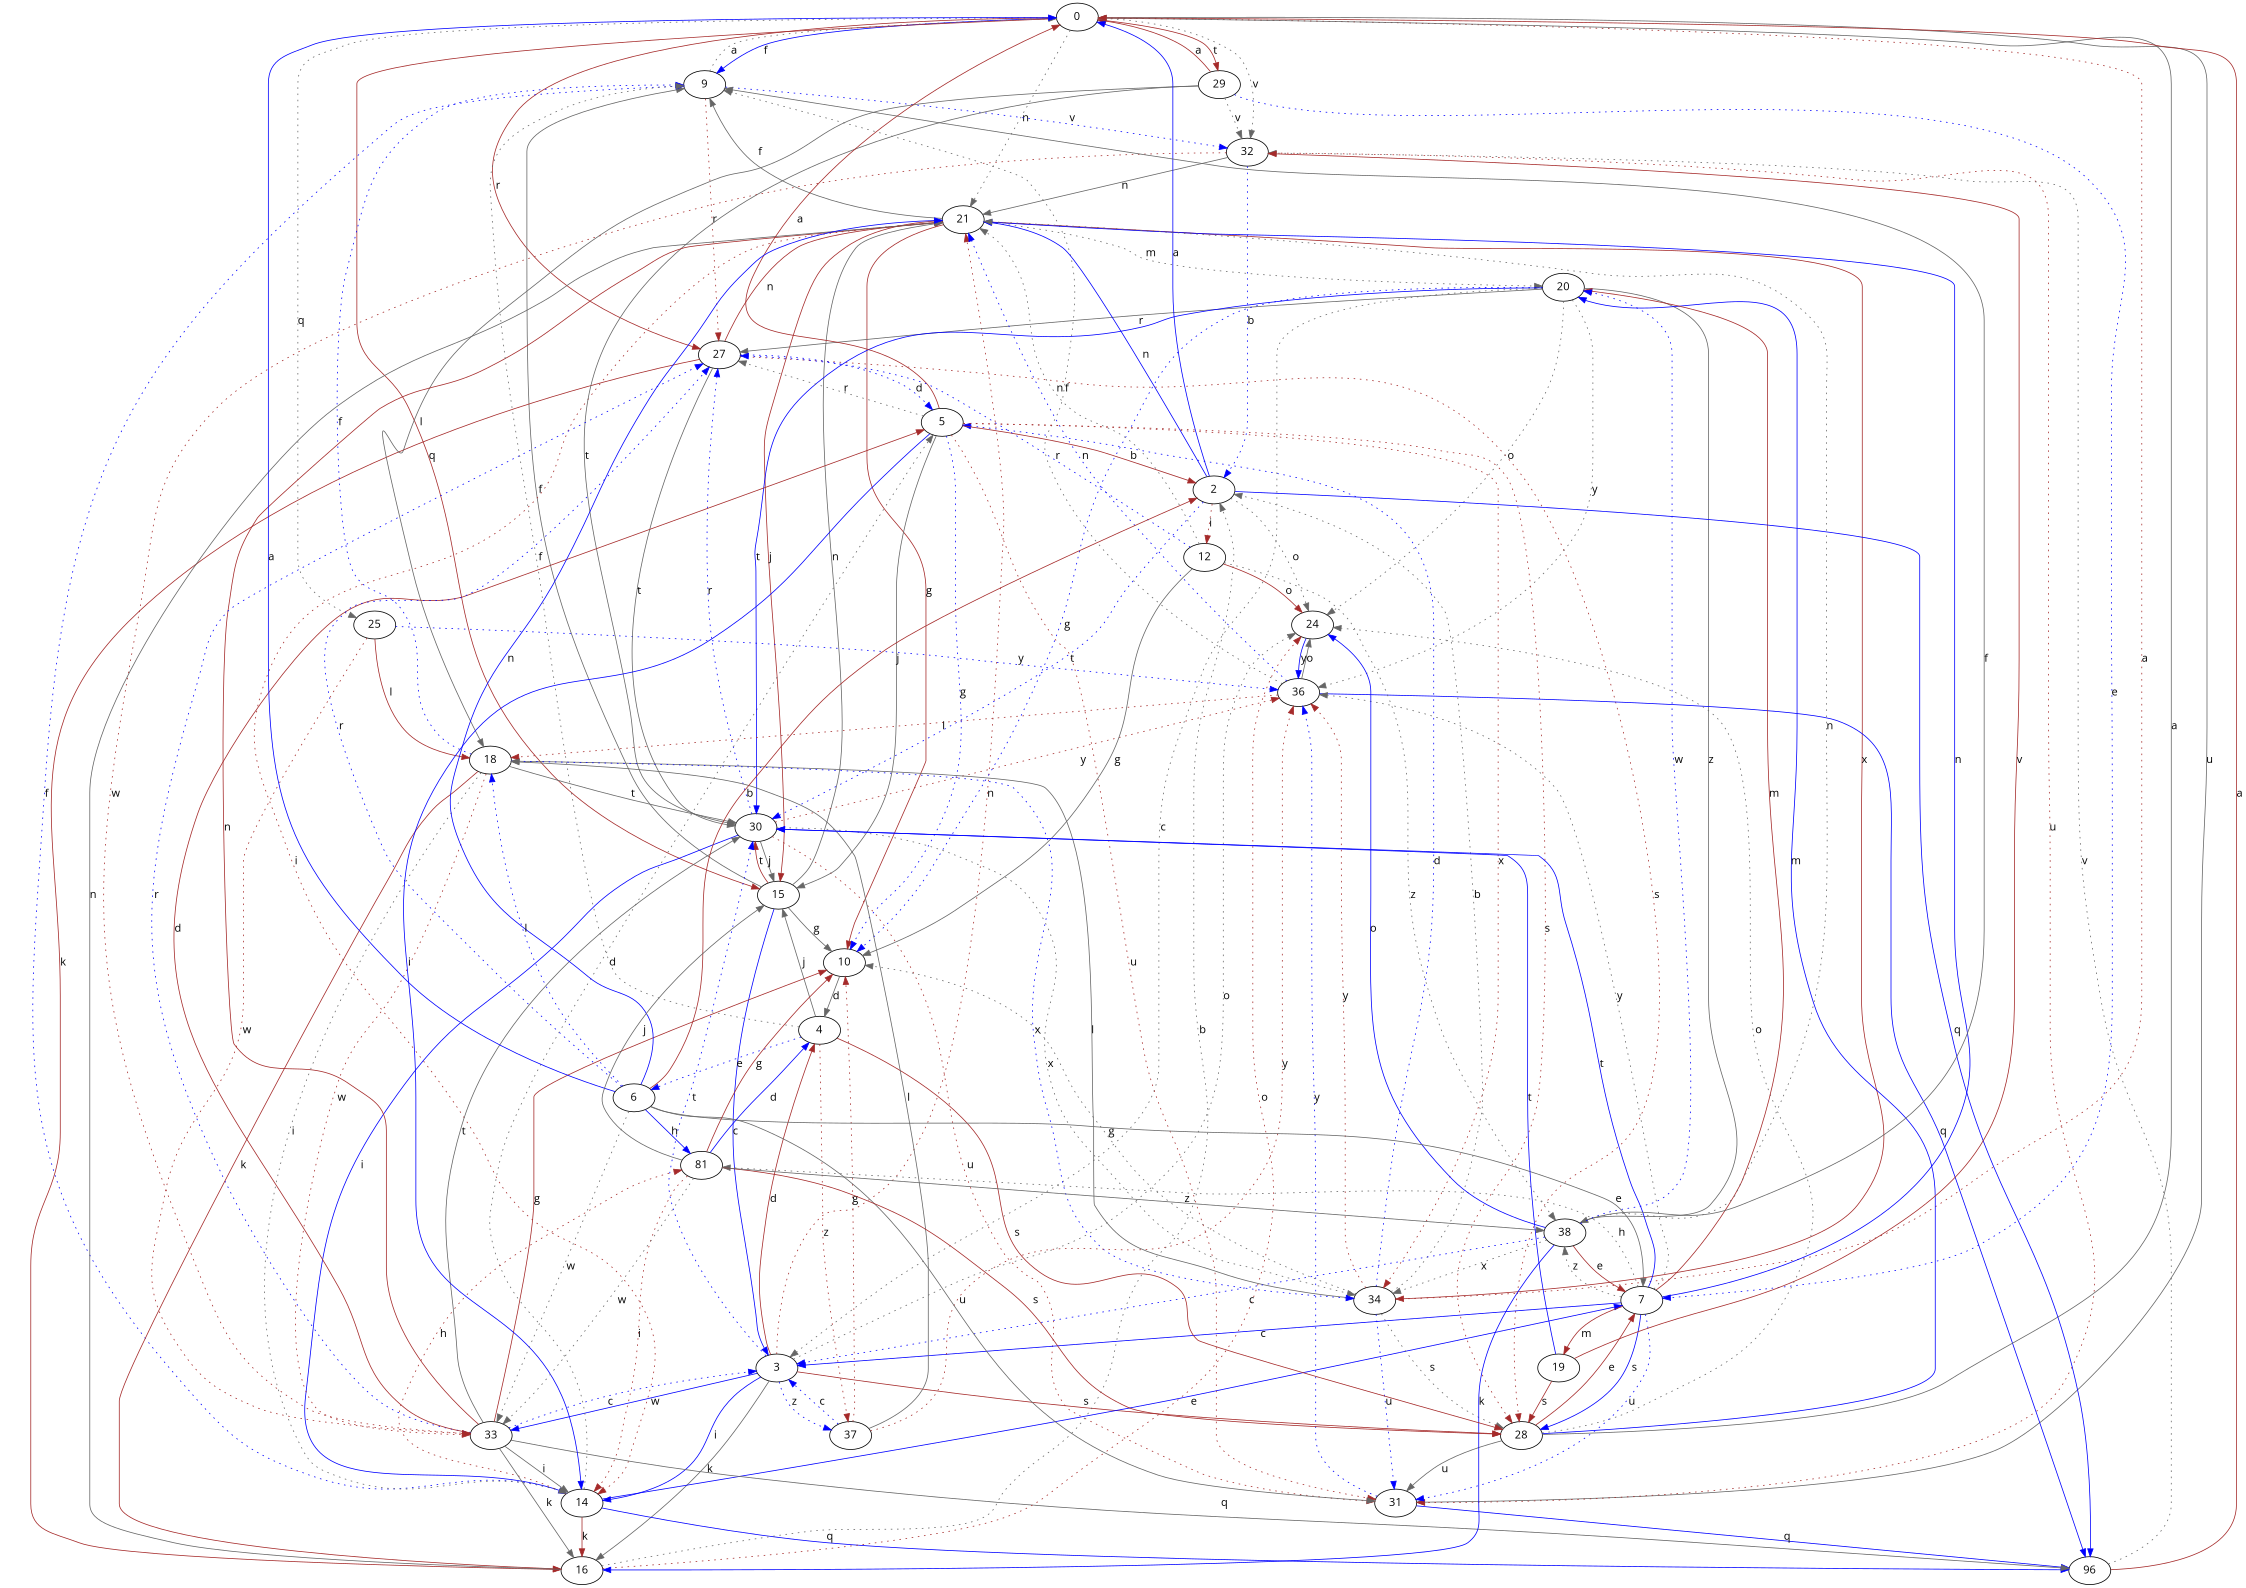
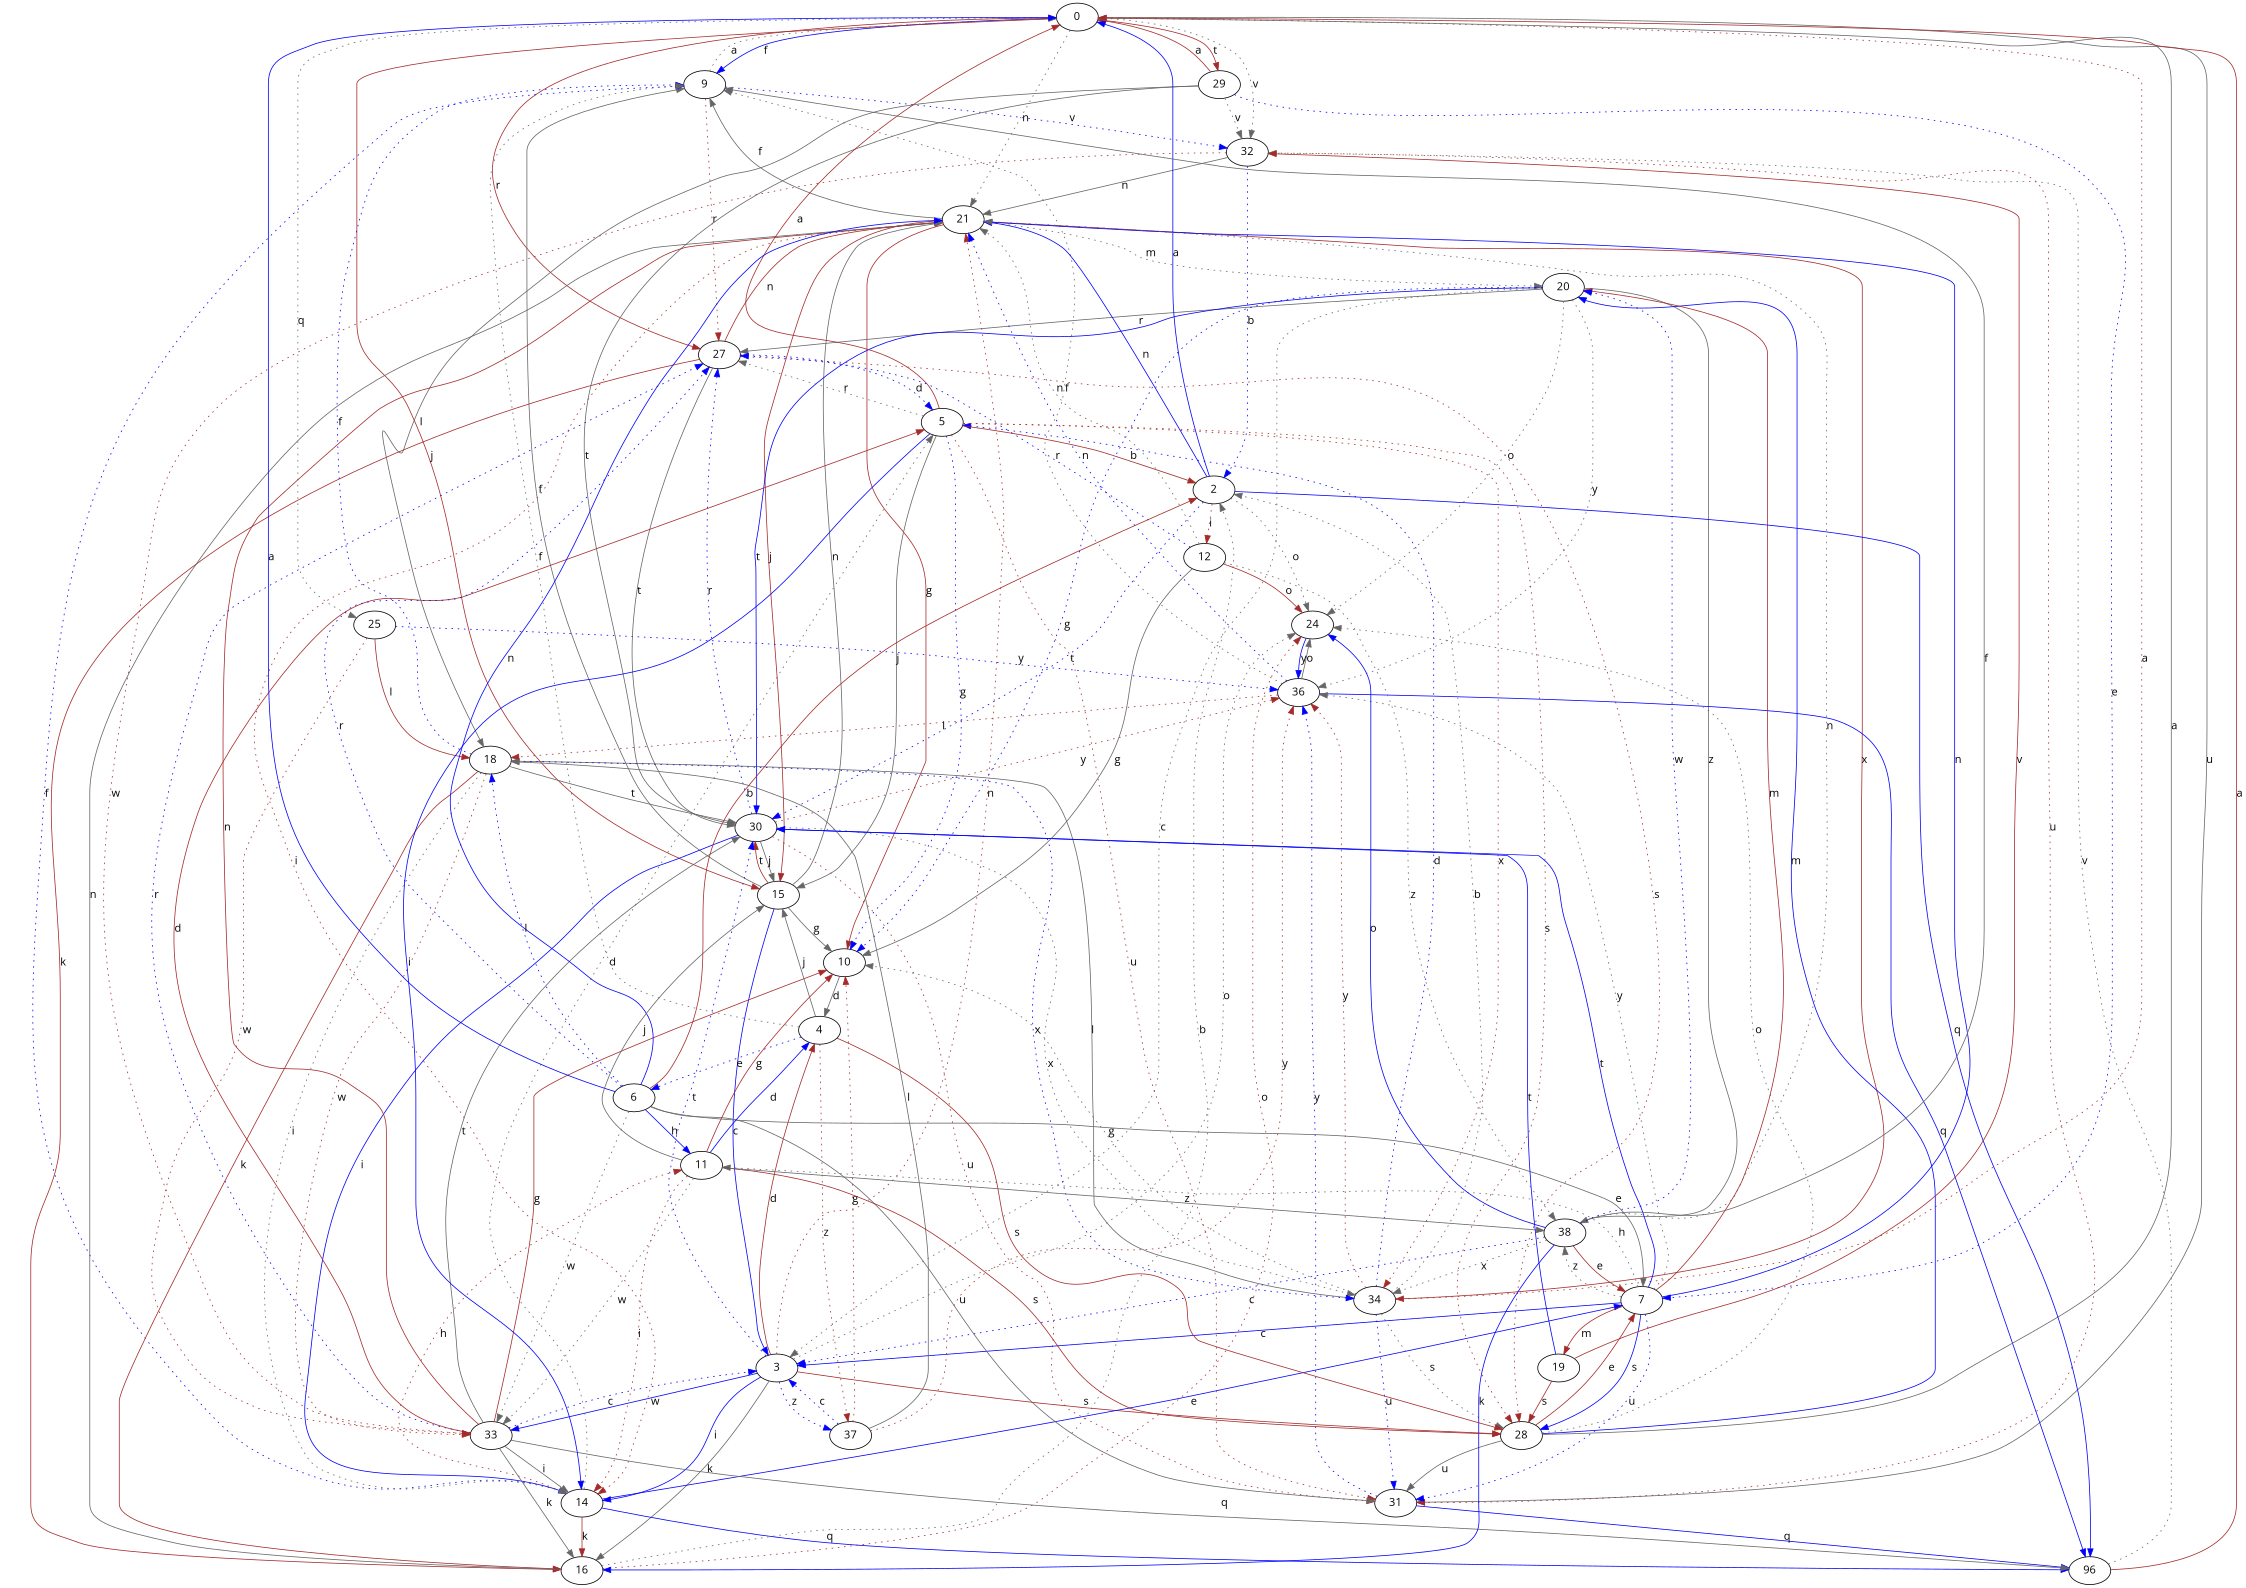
edge "0" -> "15": label "q" -> "j"
node "81": label "81" -> "11"
